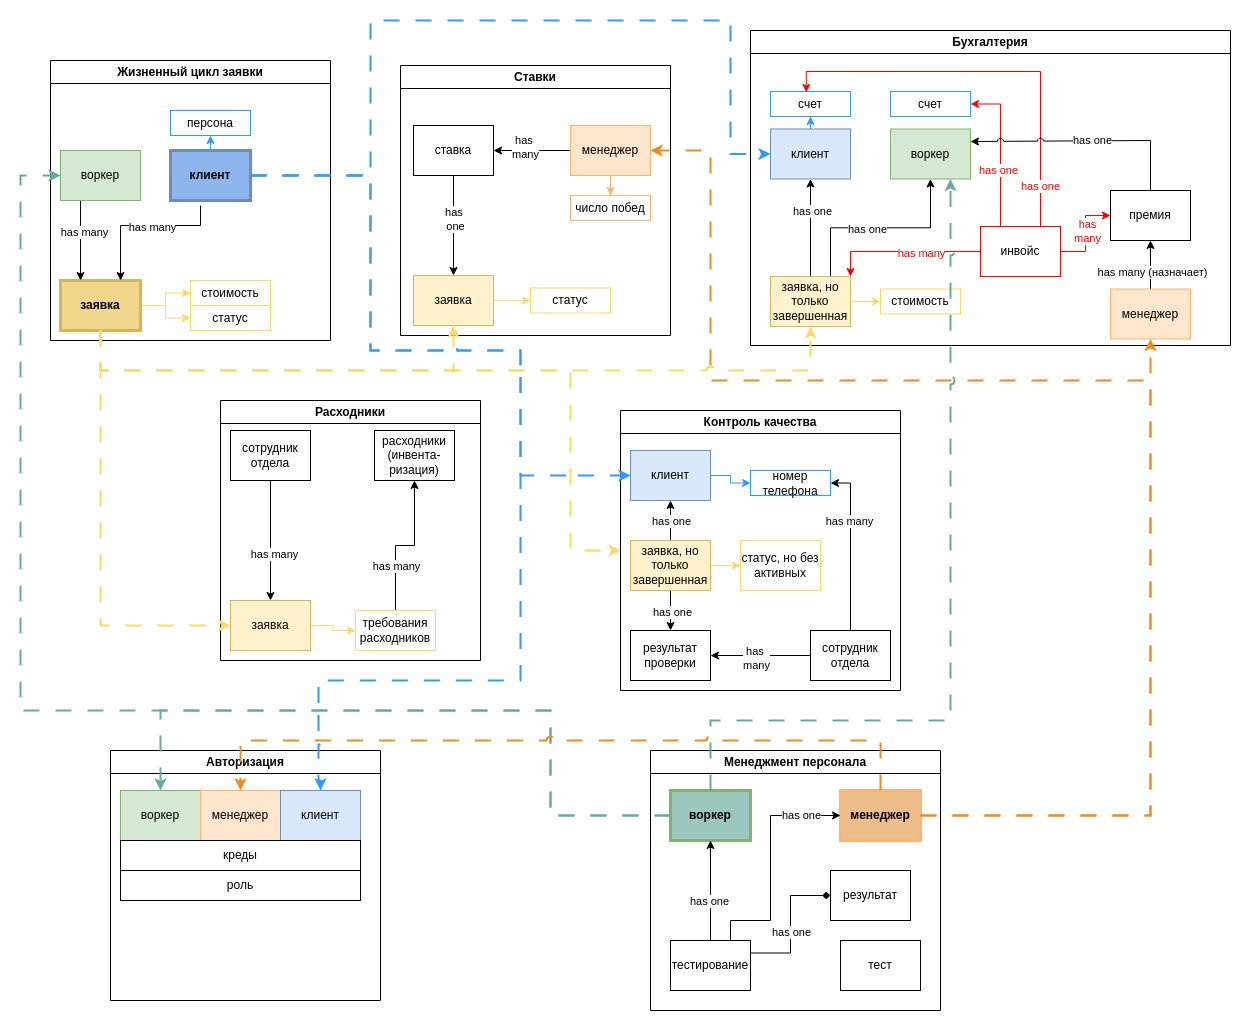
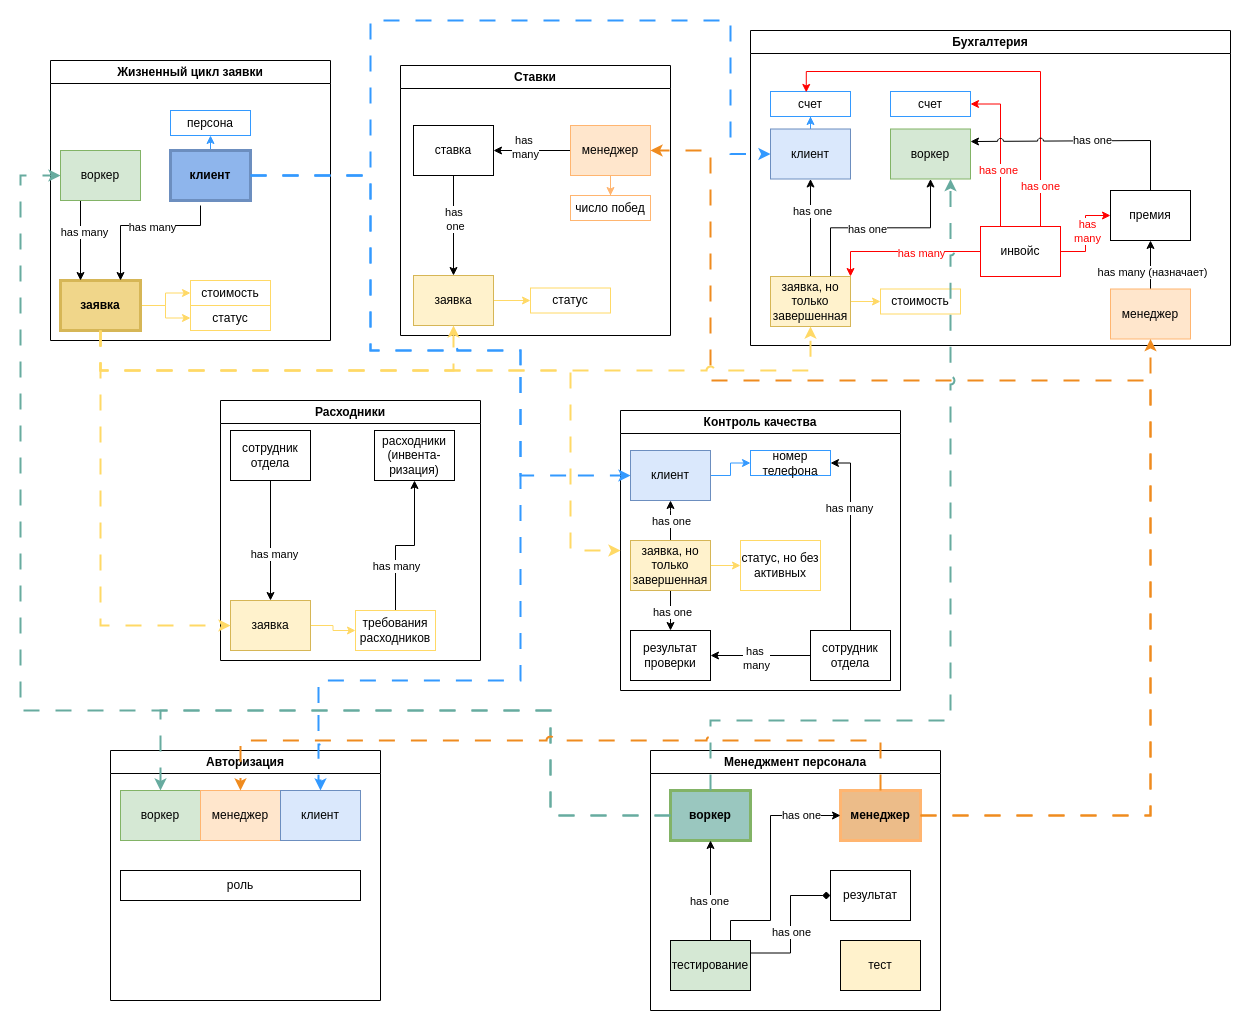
node "номер телефона": moved (791, 483) -> (791, 463)
node "креды": removed
node "тестирование": fillcolor #ffffff -> #d5e8d4
node "тест": fillcolor #ffffff -> #fff2cc
